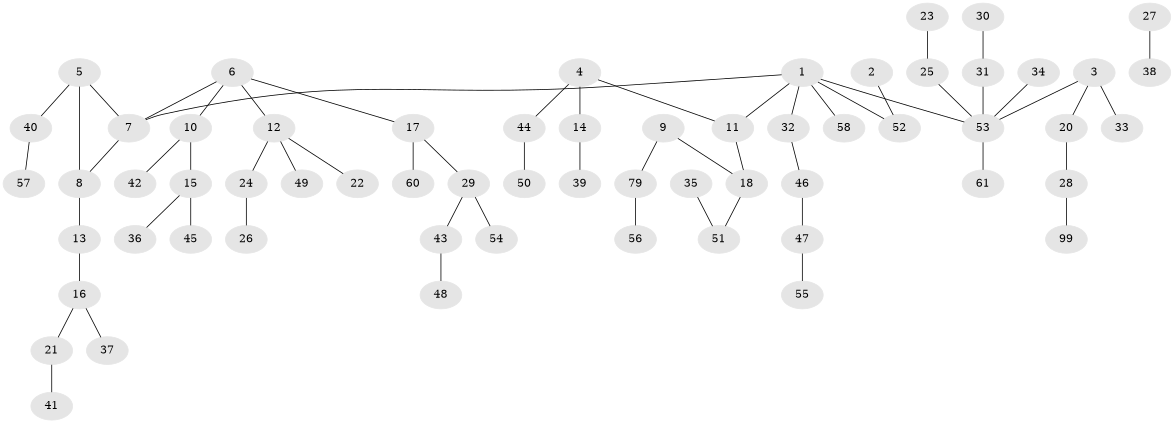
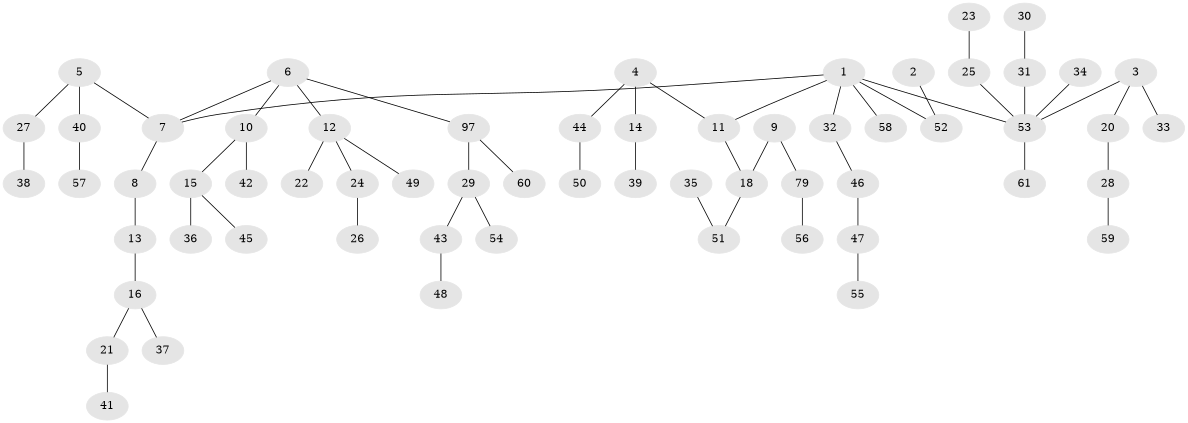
edge "5" -- "8": now "5" -- "27"
node "17": label "17" -> "97"
node "99": label "99" -> "59"
